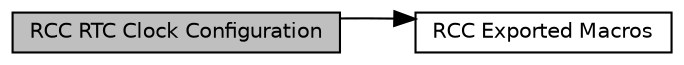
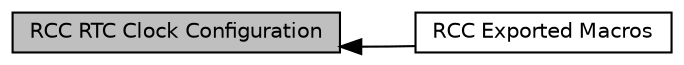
edge "RCC RTC Clock Configuration" -> "RCC Exported Macros": reversed
